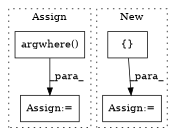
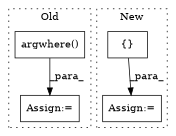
cluster "Assign": label "Assign" -> "Old"
